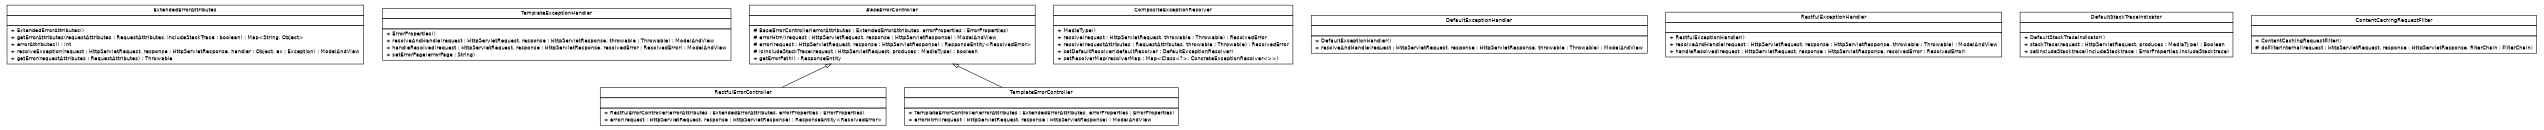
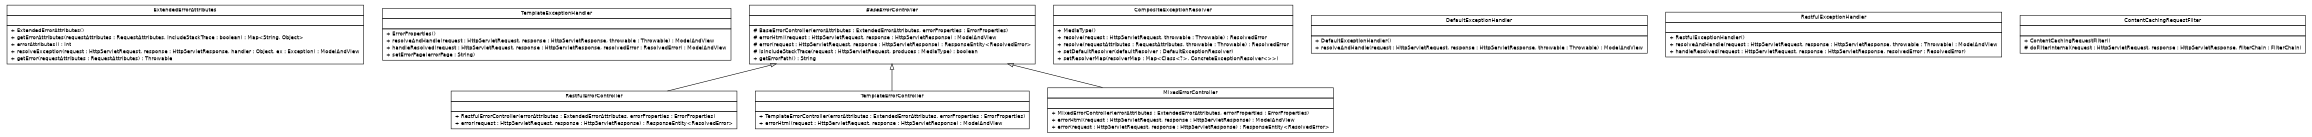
node "DefaultStackTraceIndicator": removed
node "BaseErrorController": text "+ getErrorPath() : ResponseEntity" -> "+ getErrorPath() : String"
node "MixedErrorController": added
